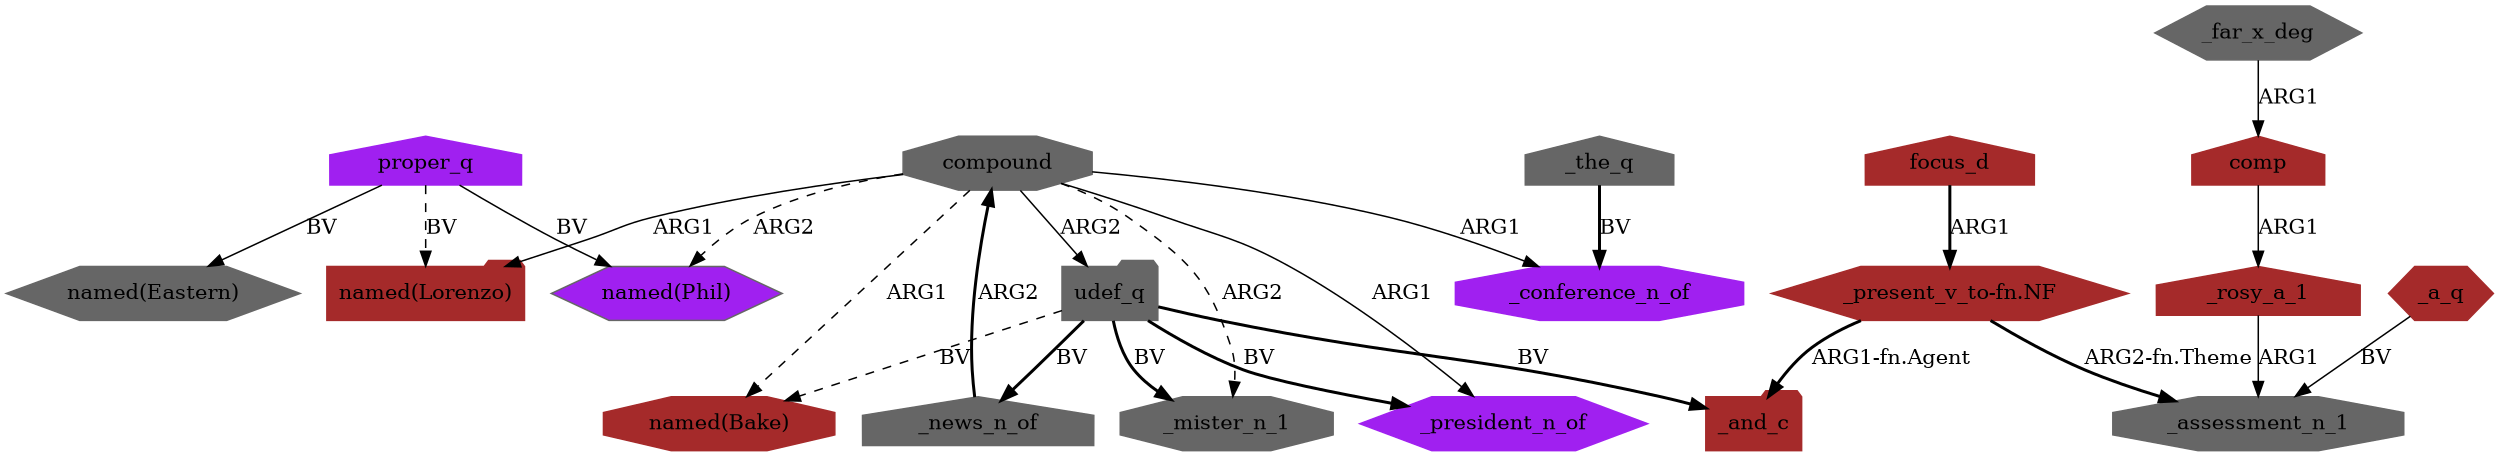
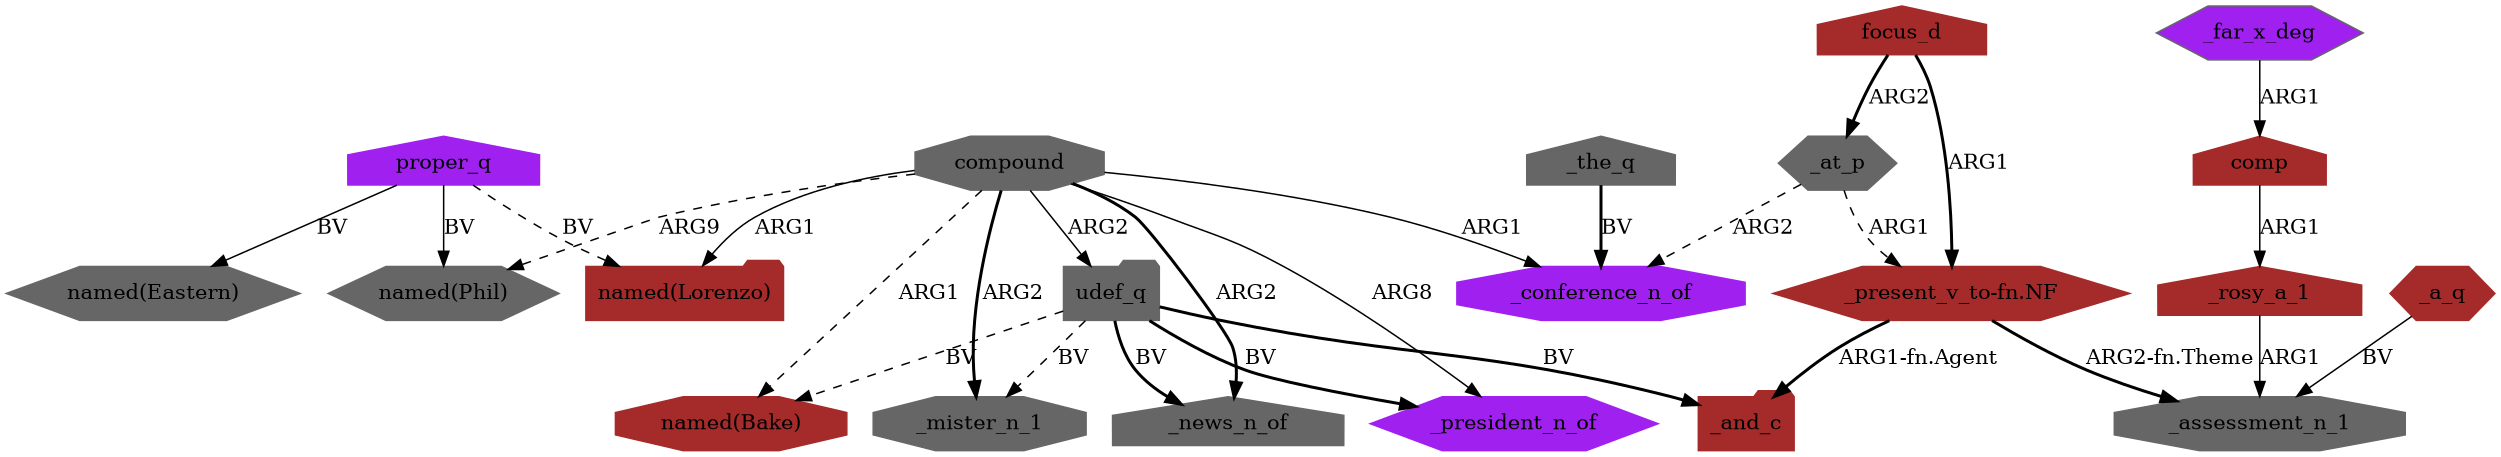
node "_far_x_deg": fillcolor gray40 -> purple
node "_at_p": added
edge "compound" -> "named(Phil)": label "ARG2" -> "ARG9"
edge "compound" -> "_mister_n_1": style dashed -> bold
node "named(Phil)": fillcolor purple -> gray40
edge "compound" -> "_president_n_of": label "ARG1" -> "ARG8"
edge "_news_n_of" -> "compound": reversed
edge "udef_q" -> "_mister_n_1": style bold -> dashed
